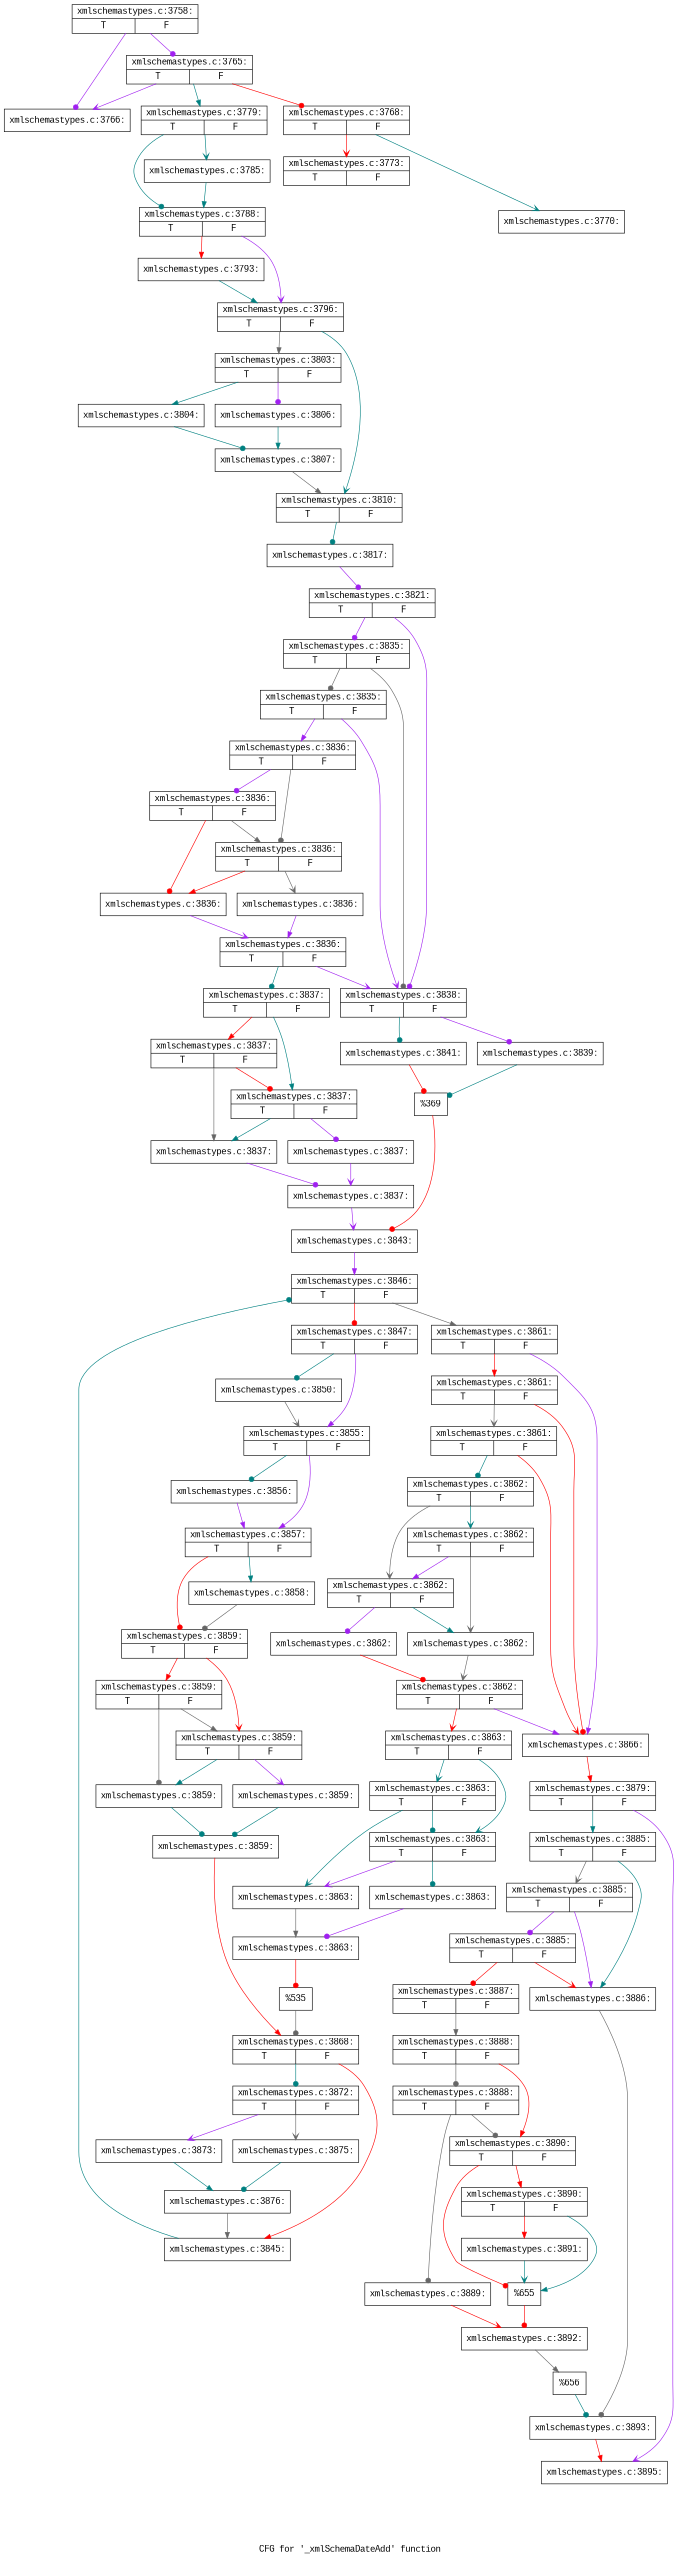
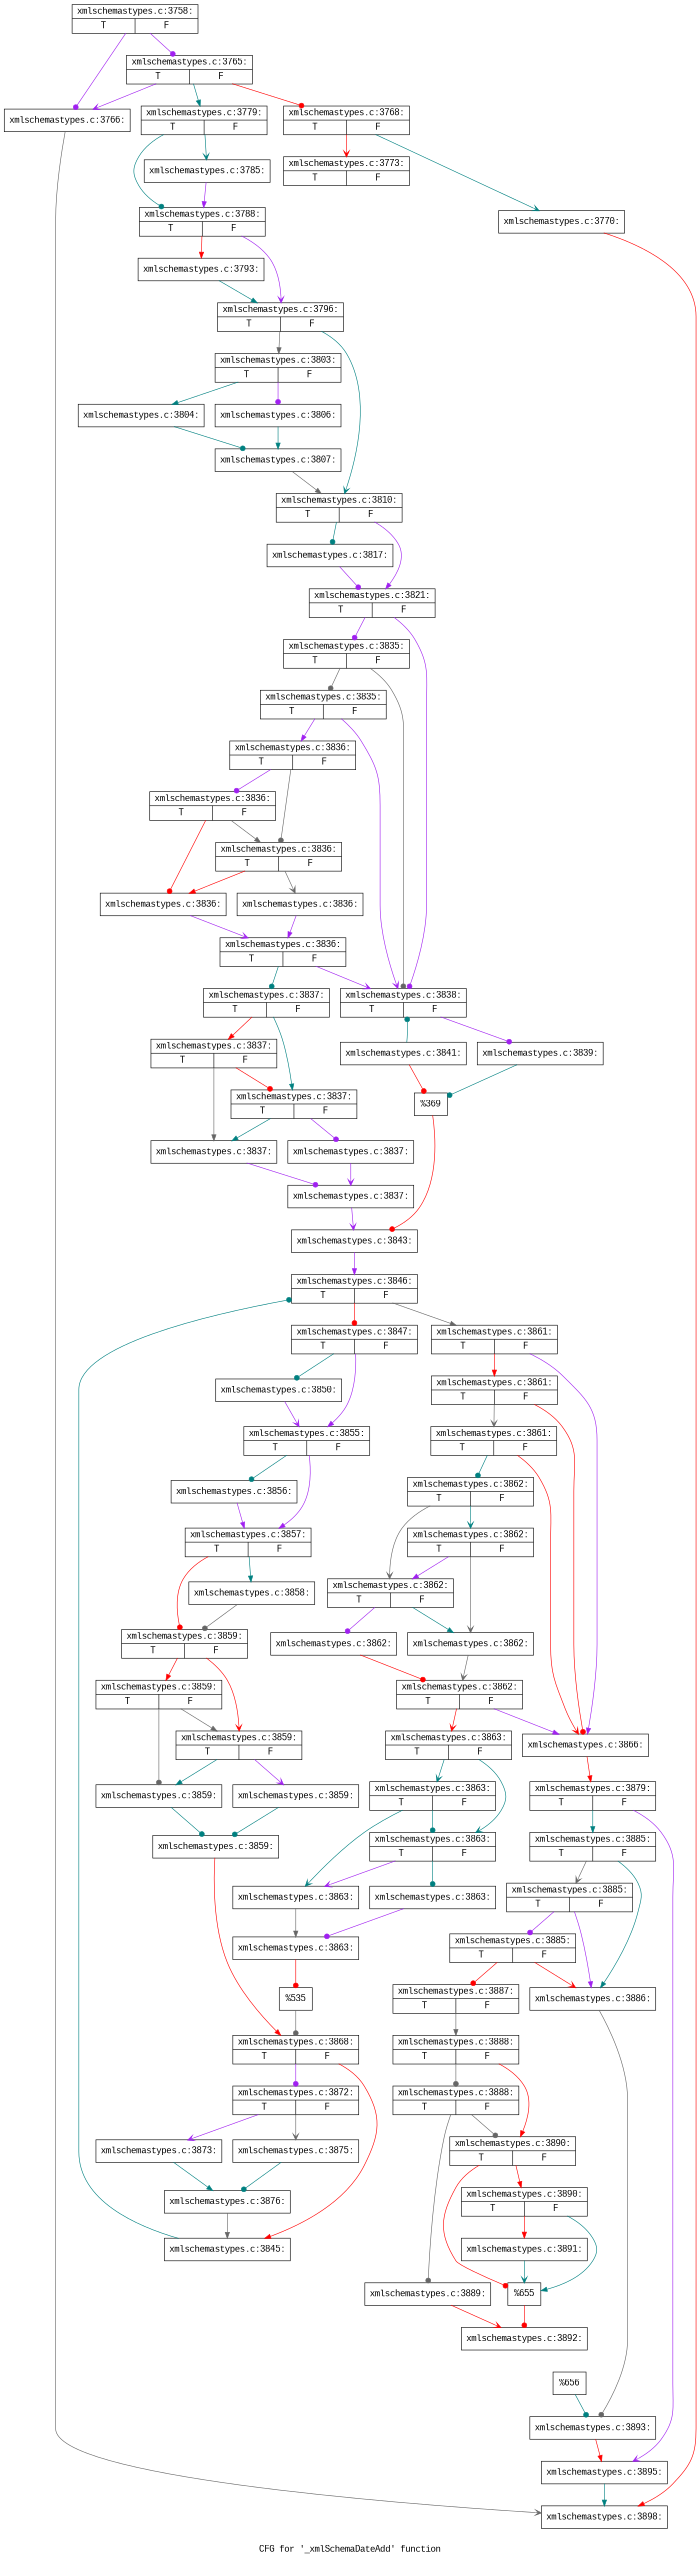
edge "xmlschemastypes.c:3785:" -> "xmlschemastypes.c:3788:": color teal -> purple
edge "xmlschemastypes.c:3810:" -> "xmlschemastypes.c:3821:": added
edge "xmlschemastypes.c:3838:" -> "xmlschemastypes.c:3841:": reversed
edge "xmlschemastypes.c:3850:" -> "xmlschemastypes.c:3855:": color gray40 -> purple
edge "xmlschemastypes.c:3868:" -> "xmlschemastypes.c:3872:": color teal -> purple
edge "xmlschemastypes.c:3892:" -> "%656": removed
node "xmlschemastypes.c:3898:": added
